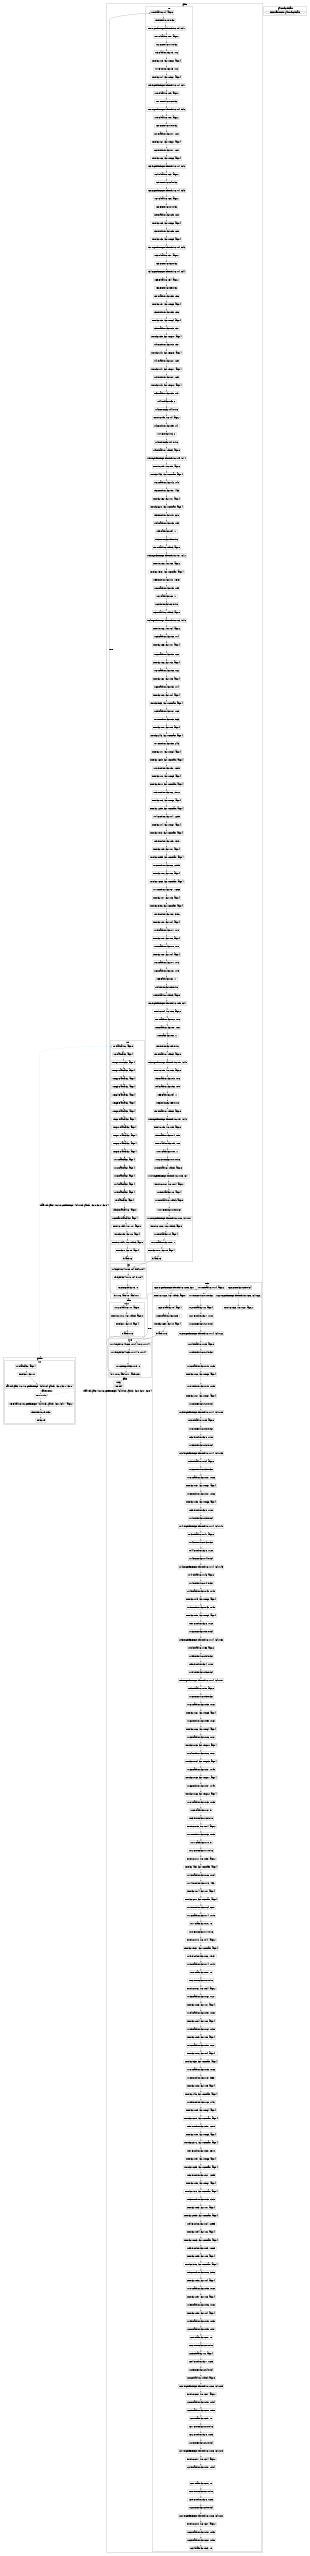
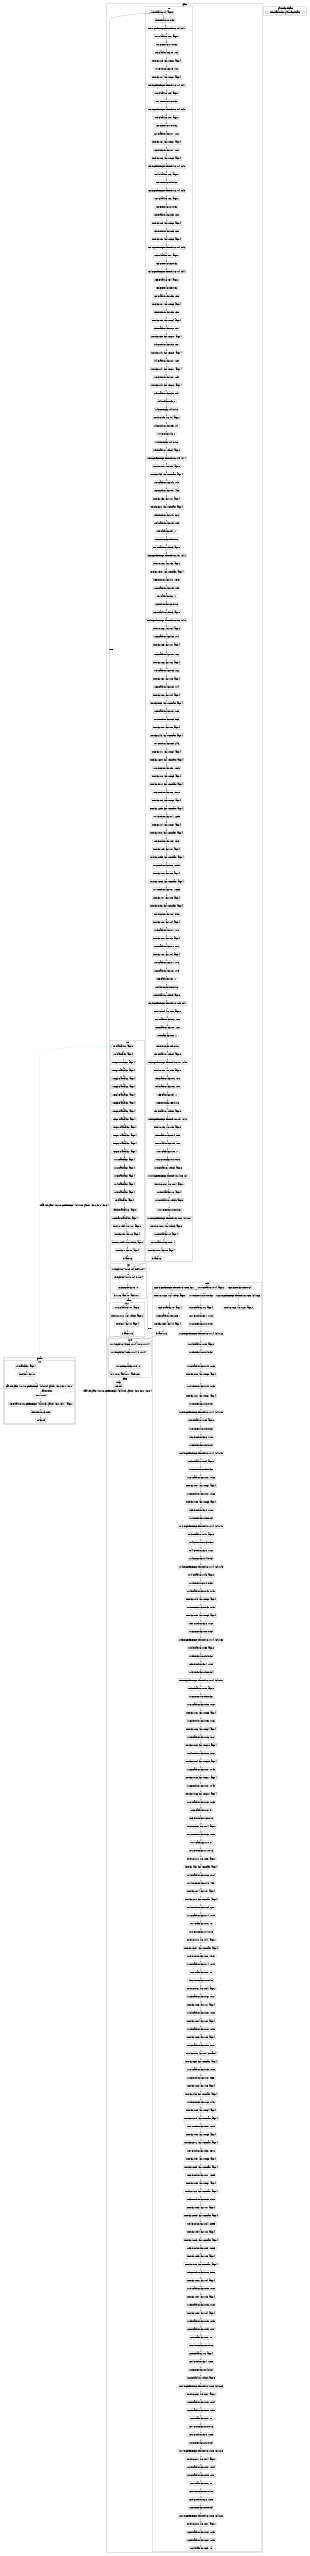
node "store i32 %186 , i32* %z4 , align 4": label "store i32 %186 , i32* %z4 , align 4" -> "store i32 %186 , i32* %z4 , constant 4"
node "%216 = add nsw i32 %215 , %197": added
